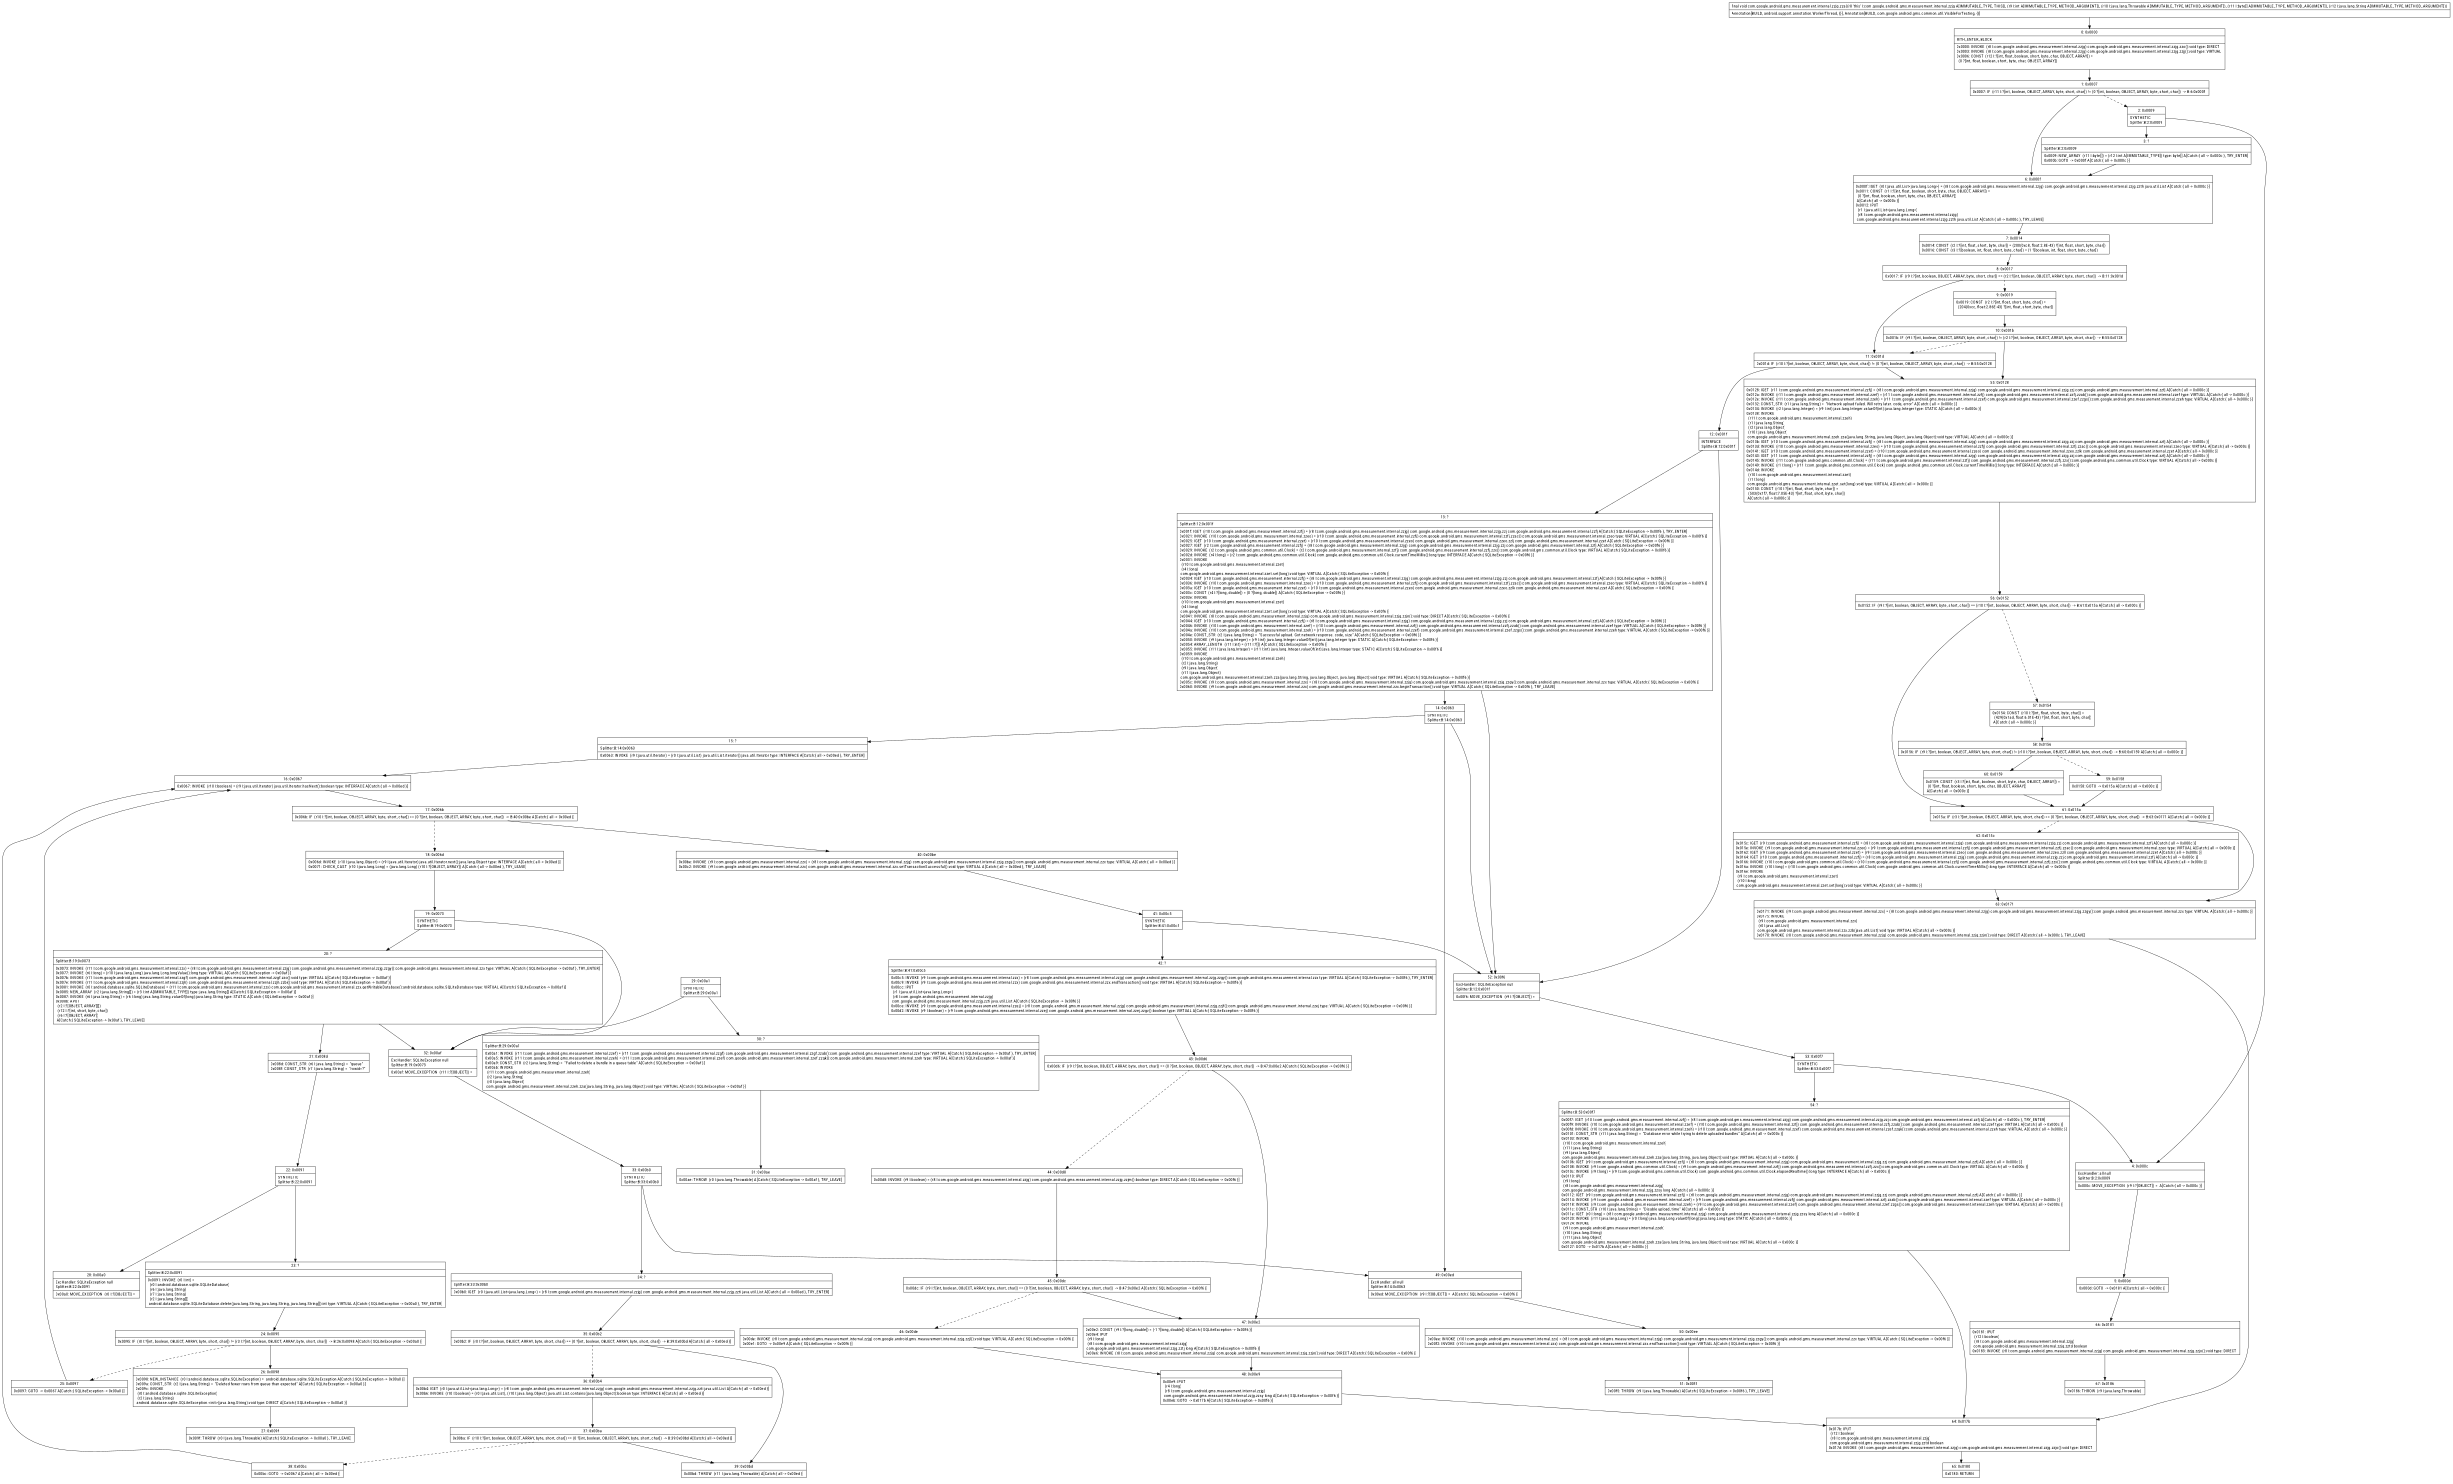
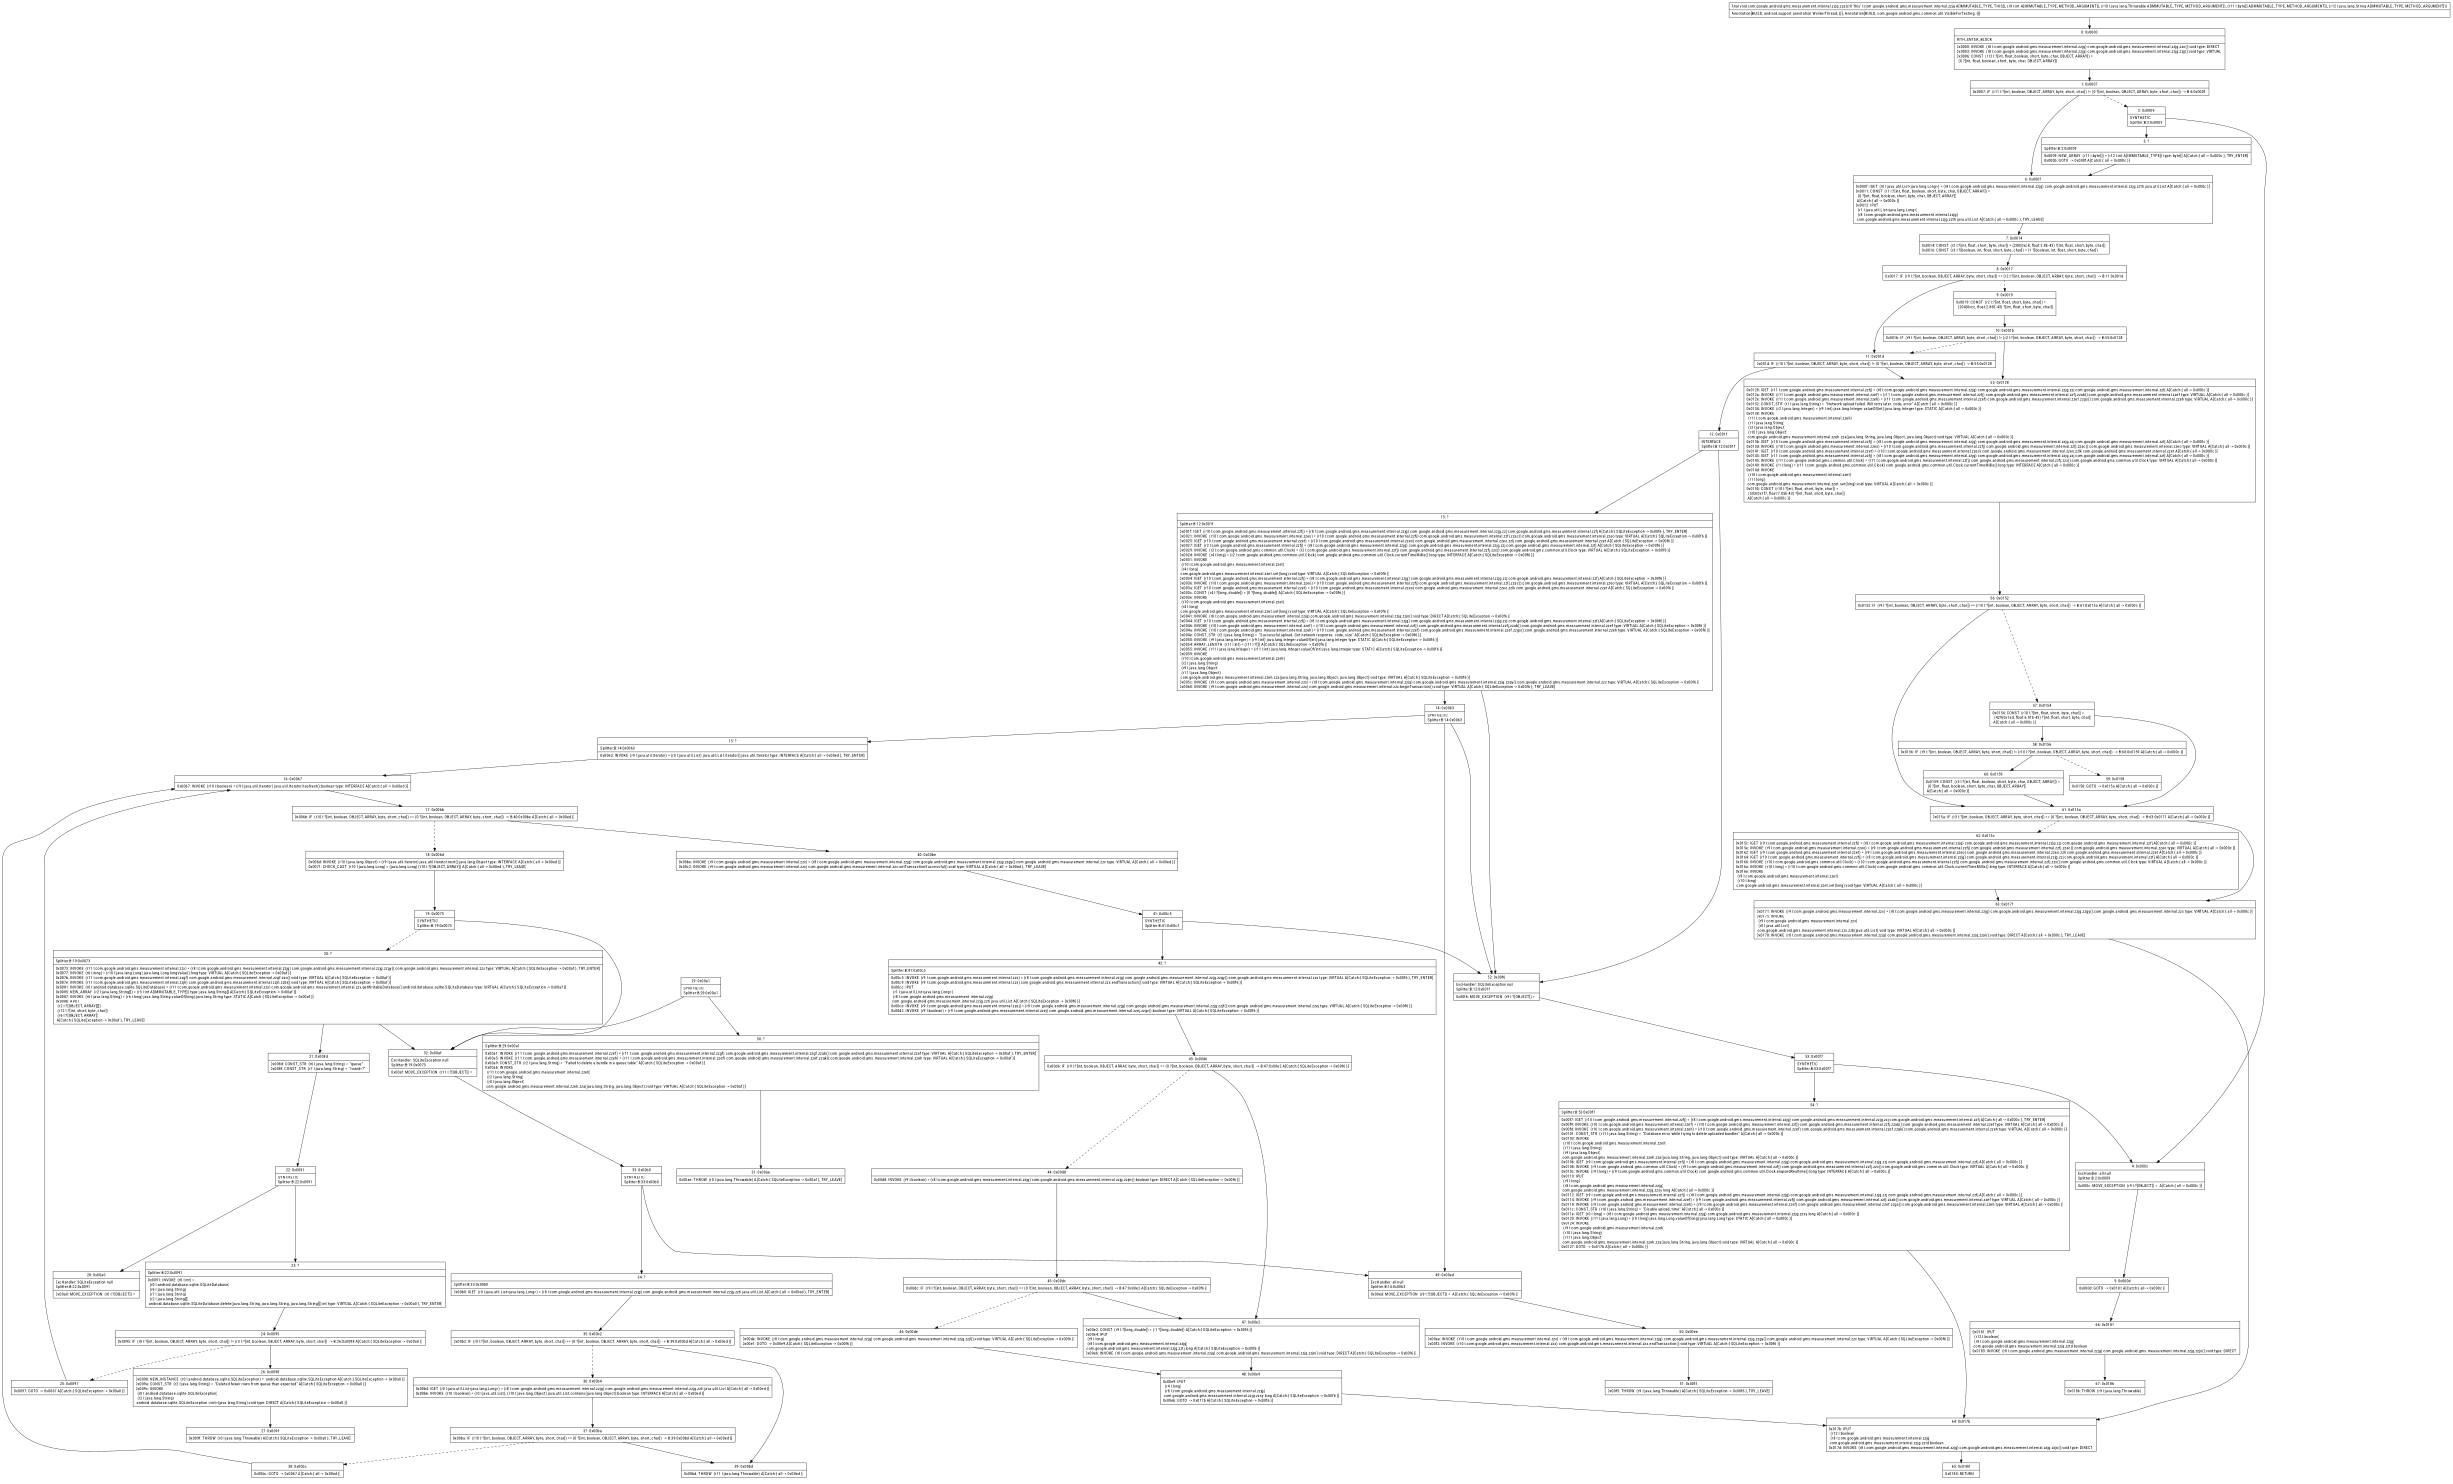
edge "59: 0x0158" -> "61: 0x015a": now "57: 0x0154" -> "61: 0x015a"
edge "19: 0x0073" -> "20: ?": style solid -> dashed
